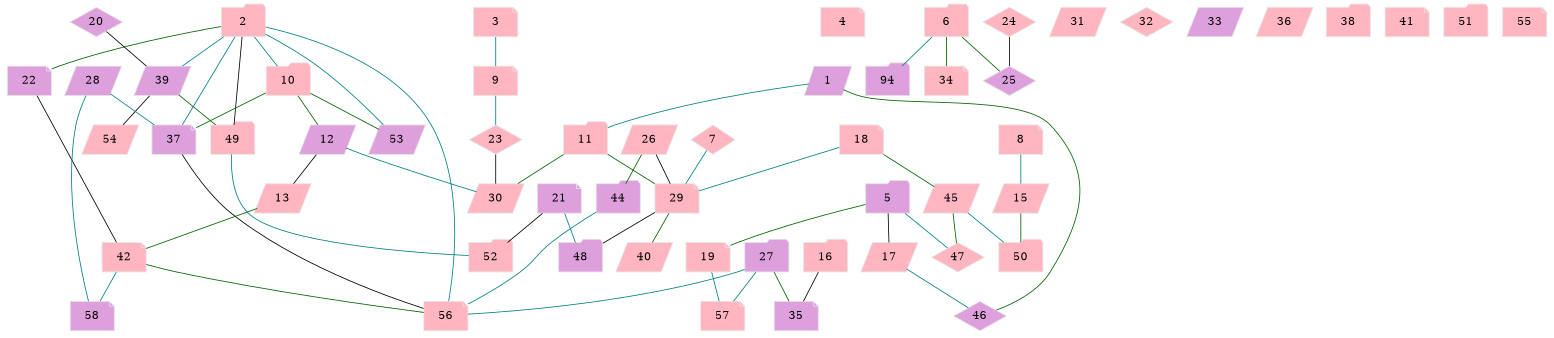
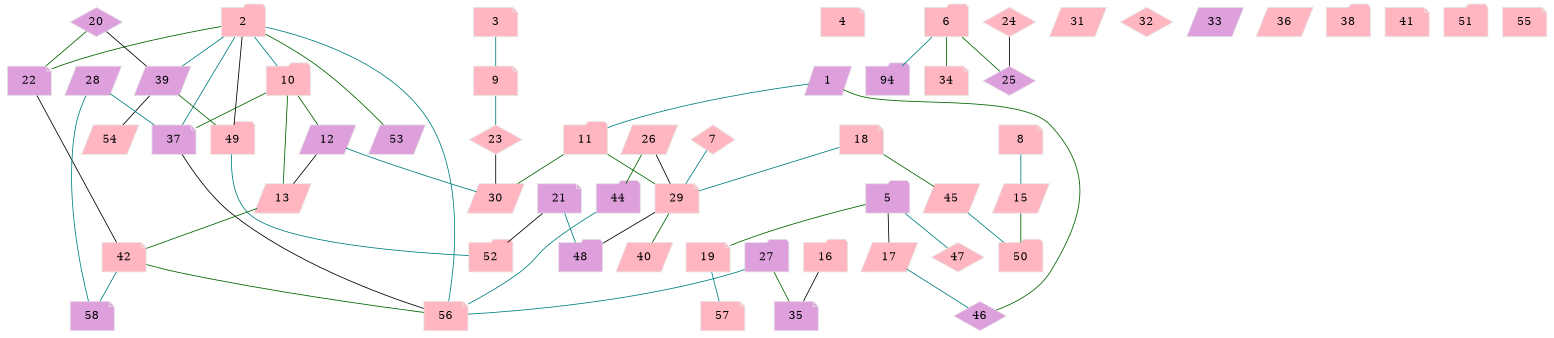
edge "20" -- "22": added
edge "2" -- "53": color teal -> darkgreen
edge "10" -- "53": now "10" -- "13"
edge "45" -- "47": removed
edge "27" -- "57": removed
